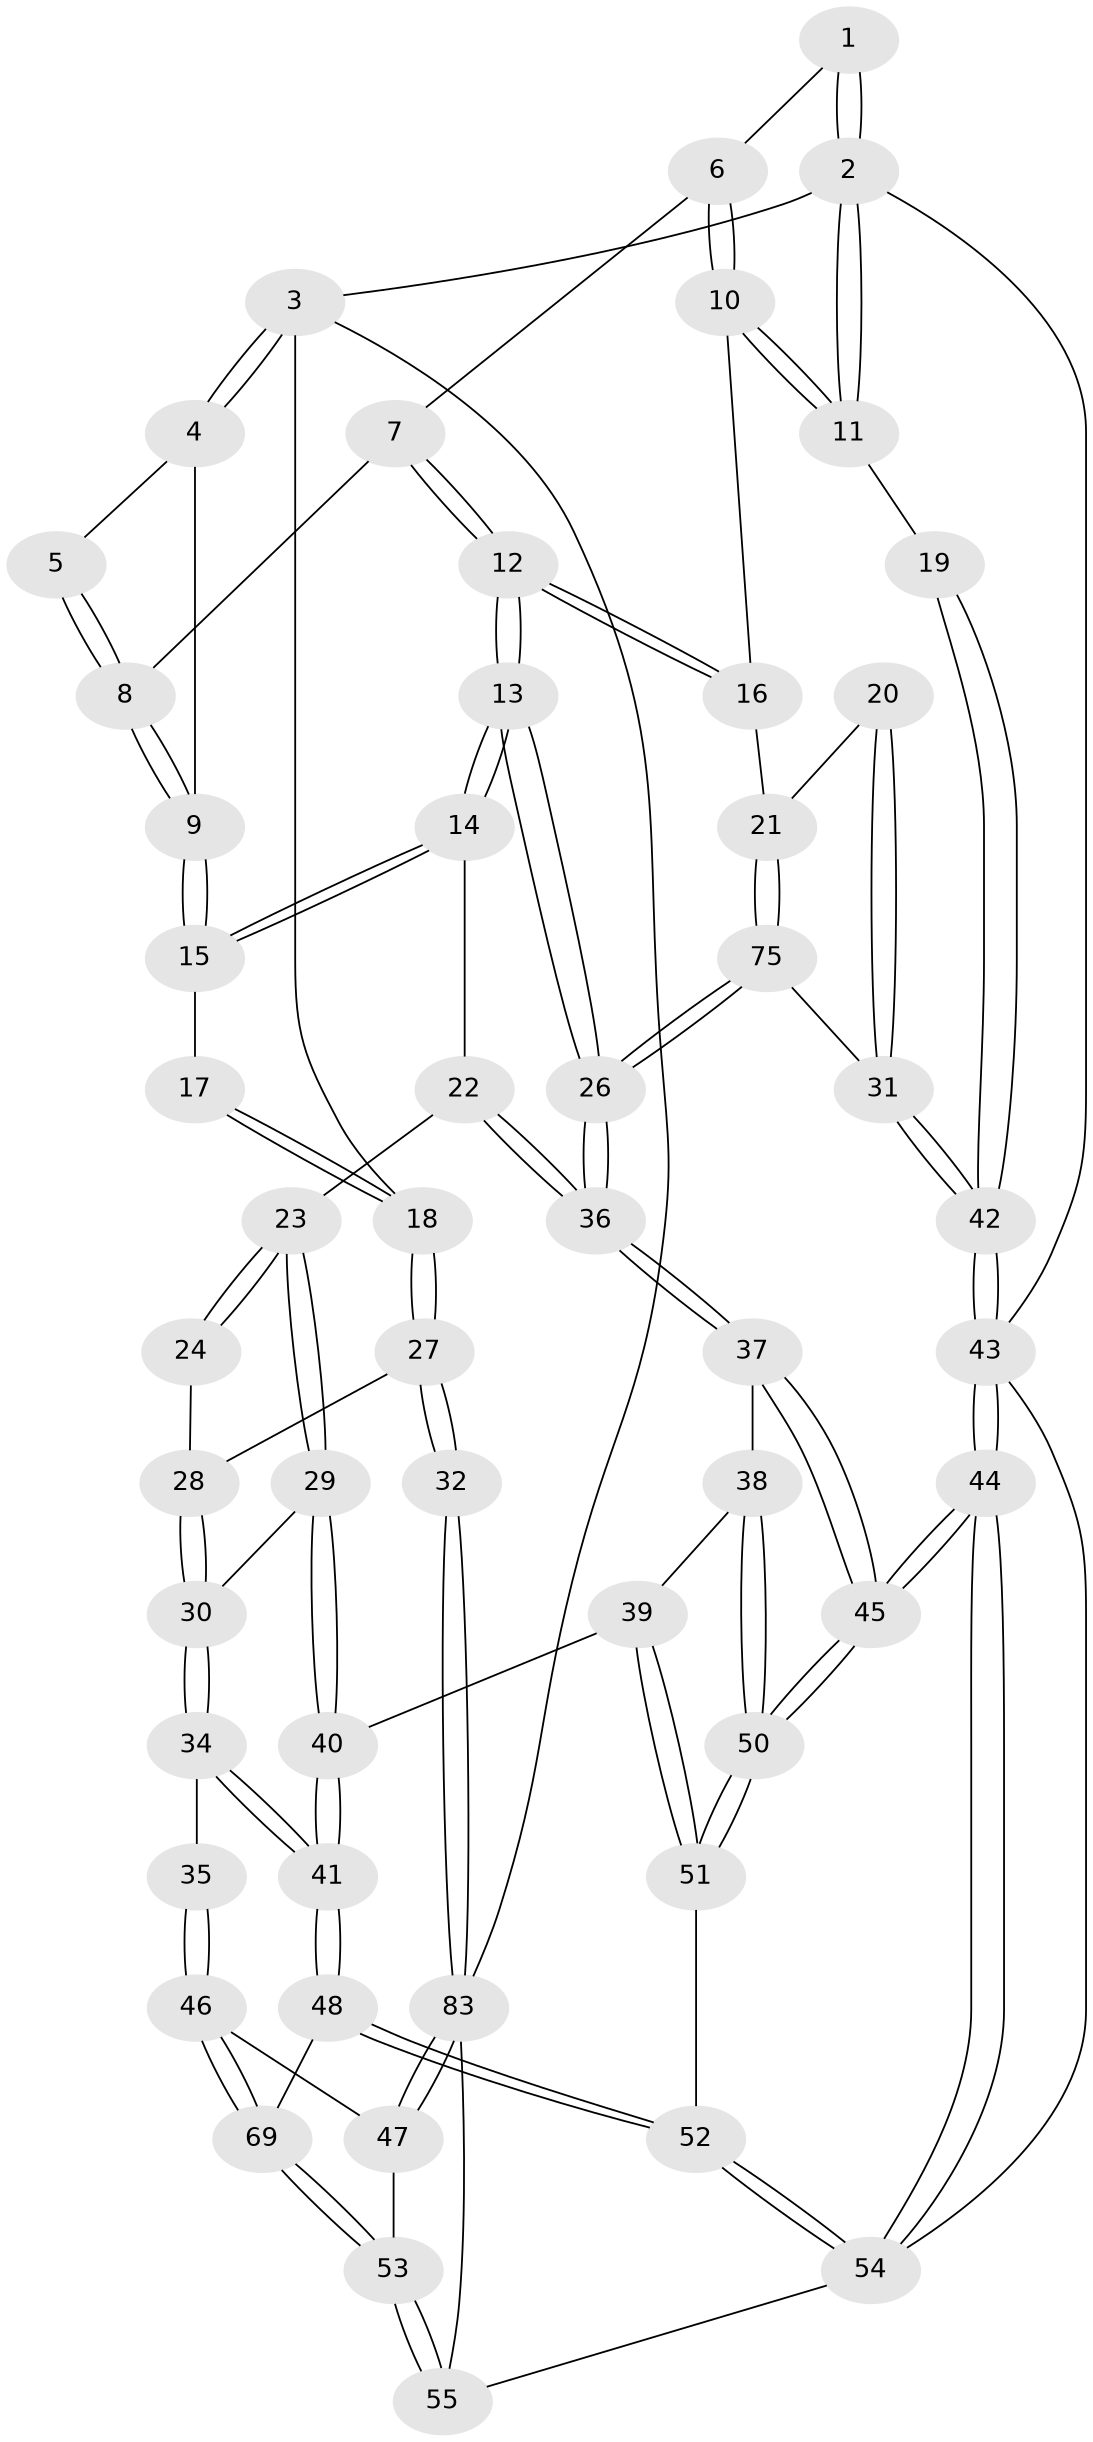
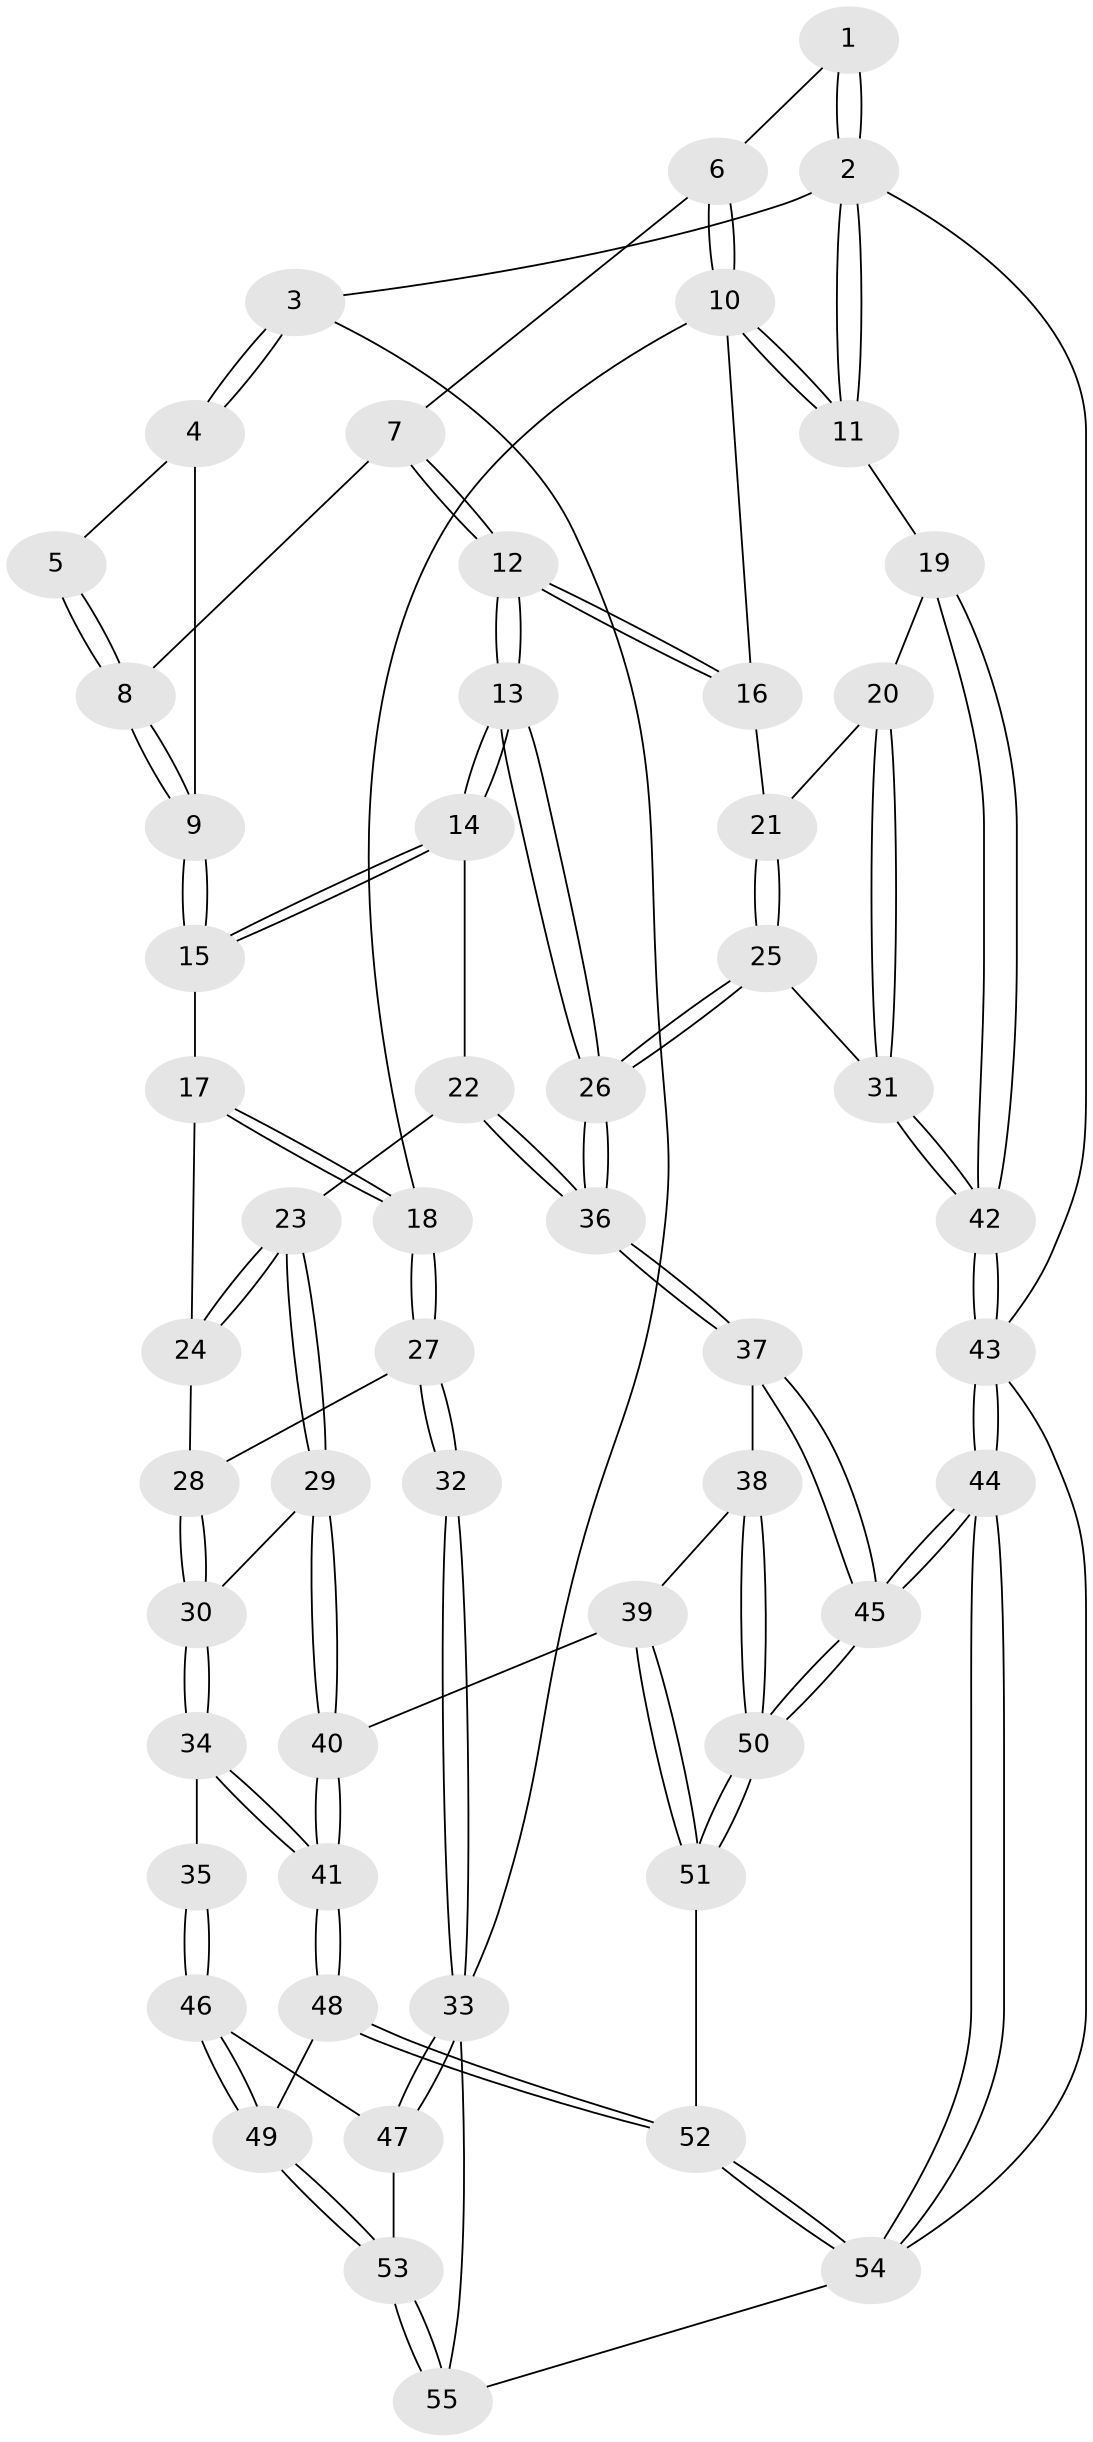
edge "19" -- "20": added
edge "3" -- "18": now "10" -- "18"
node "75": label "75" -> "25"
edge "17" -- "24": added
node "83": label "83" -> "33"
node "69": label "69" -> "49"
